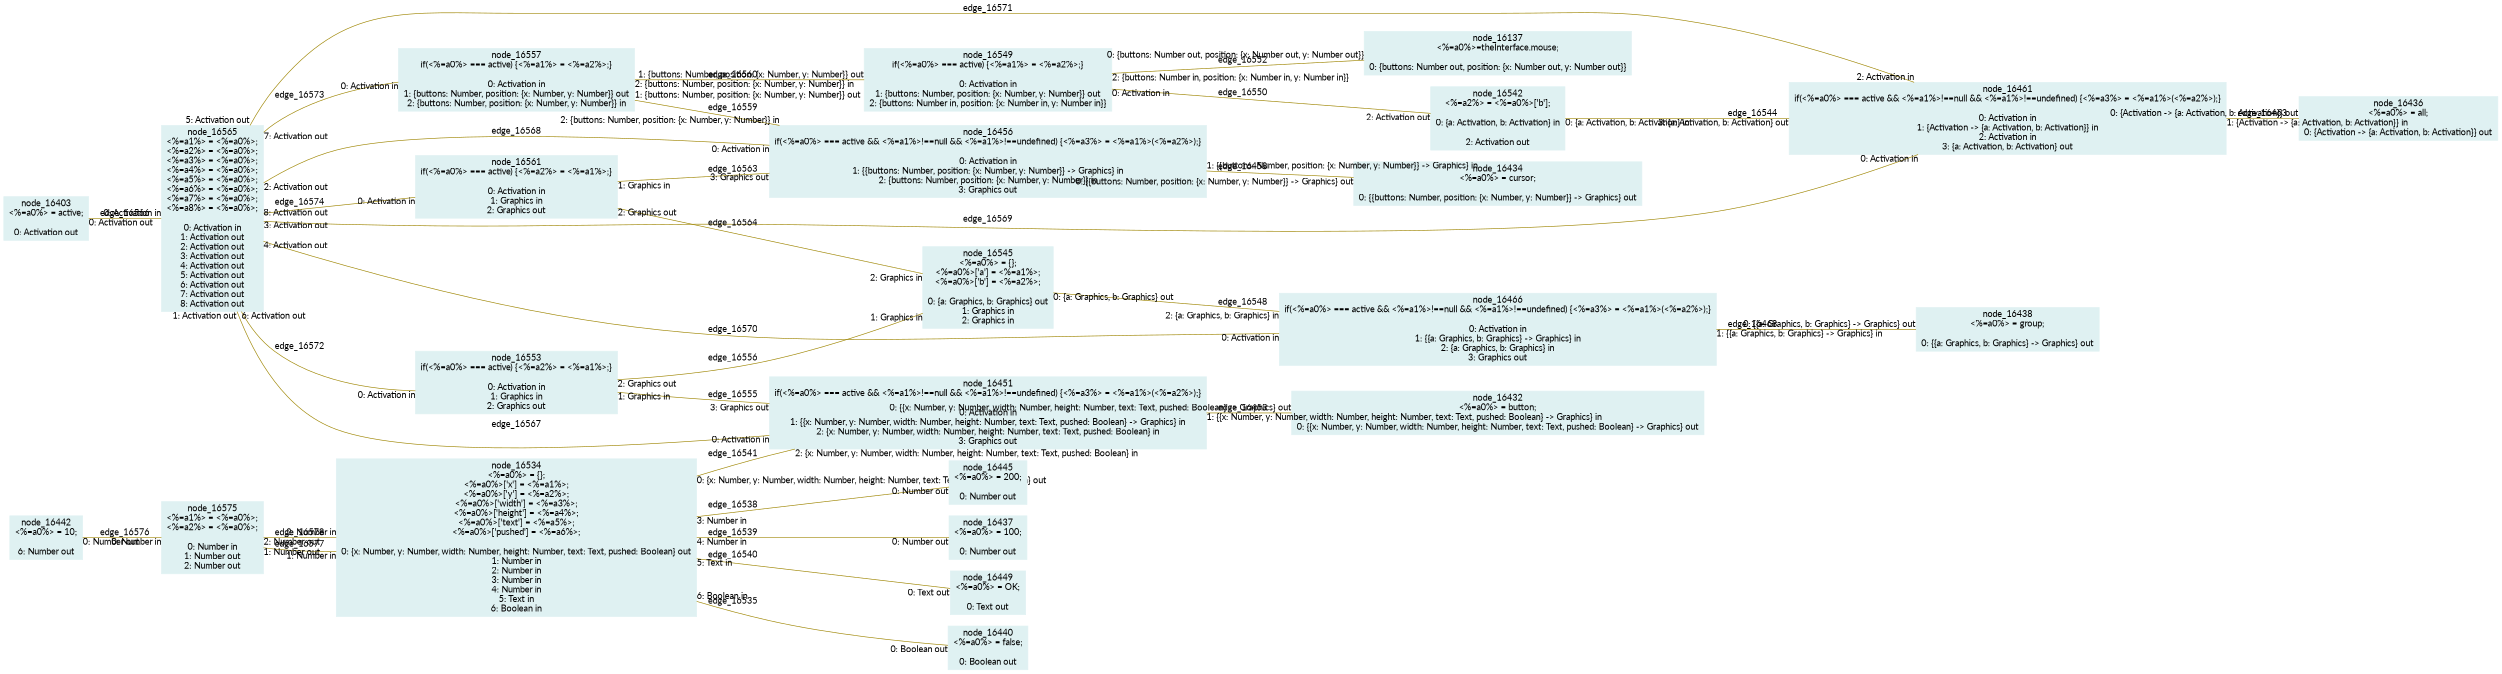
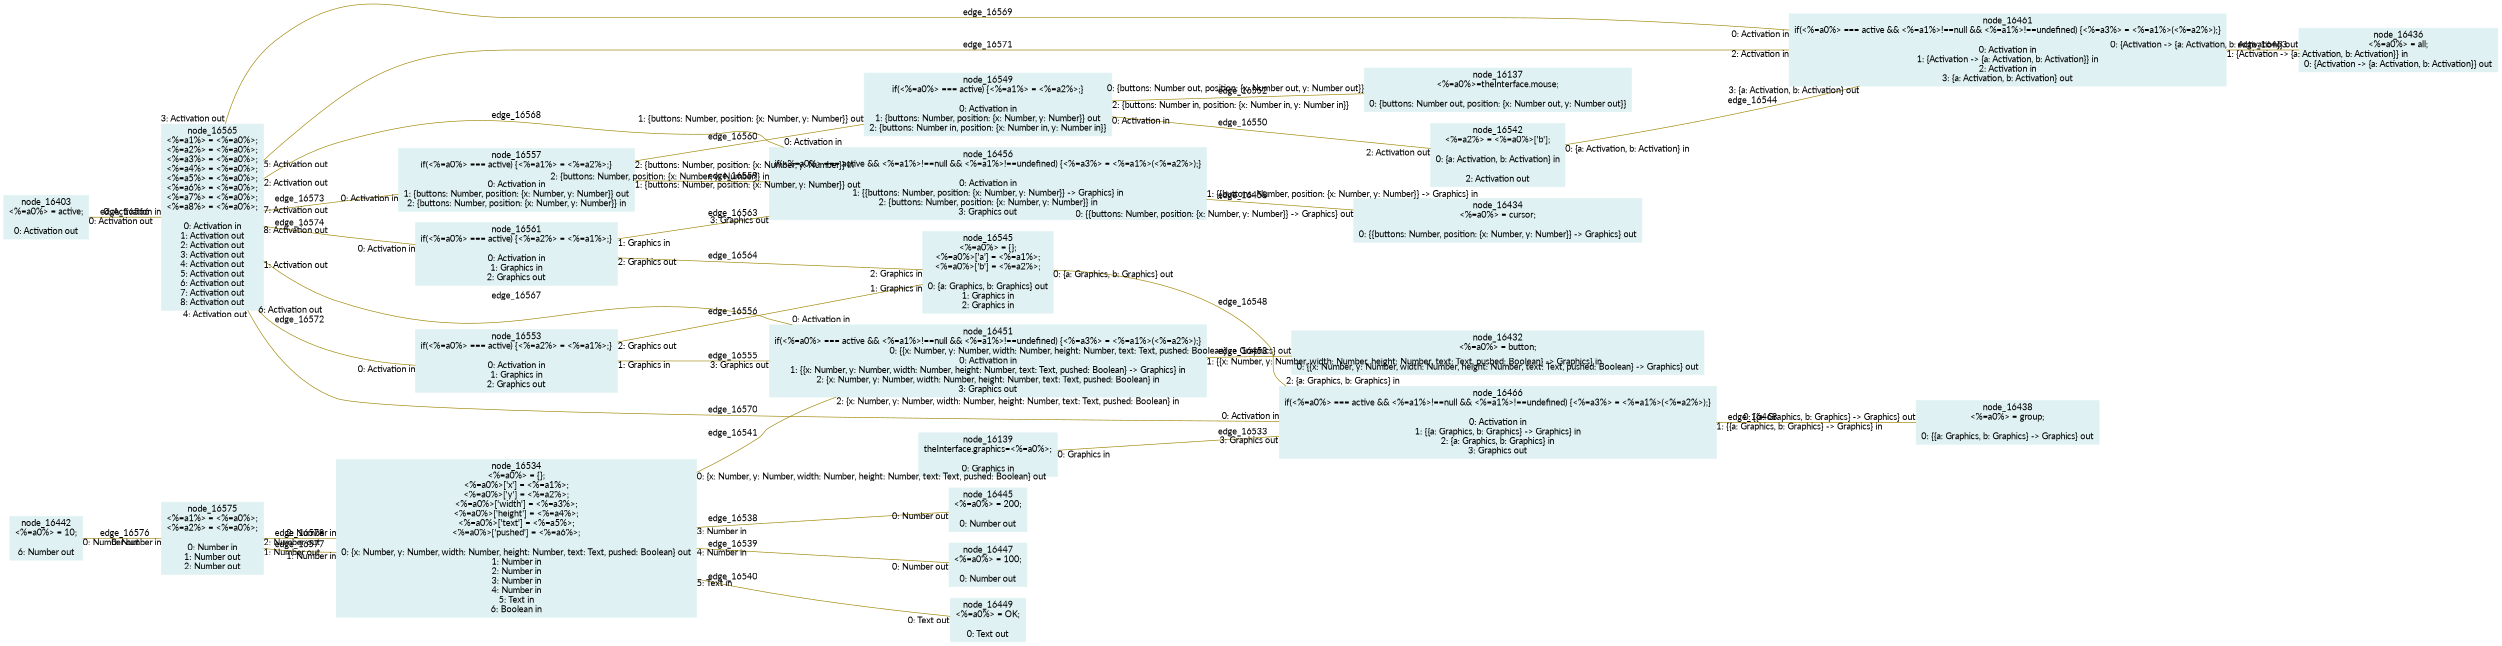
node "node_16139 theInterface.graphics=<%=a0%>; 0: Graphics in": added
node "node_16437 <%=a0%> = 100; 0: Number out": label "node_16437 <%=a0%> = 100; 0: Number out" -> "node_16447 <%=a0%> = 100; 0: Number out"
node "node_16440 <%=a0%> = false; 0: Boolean out": removed
